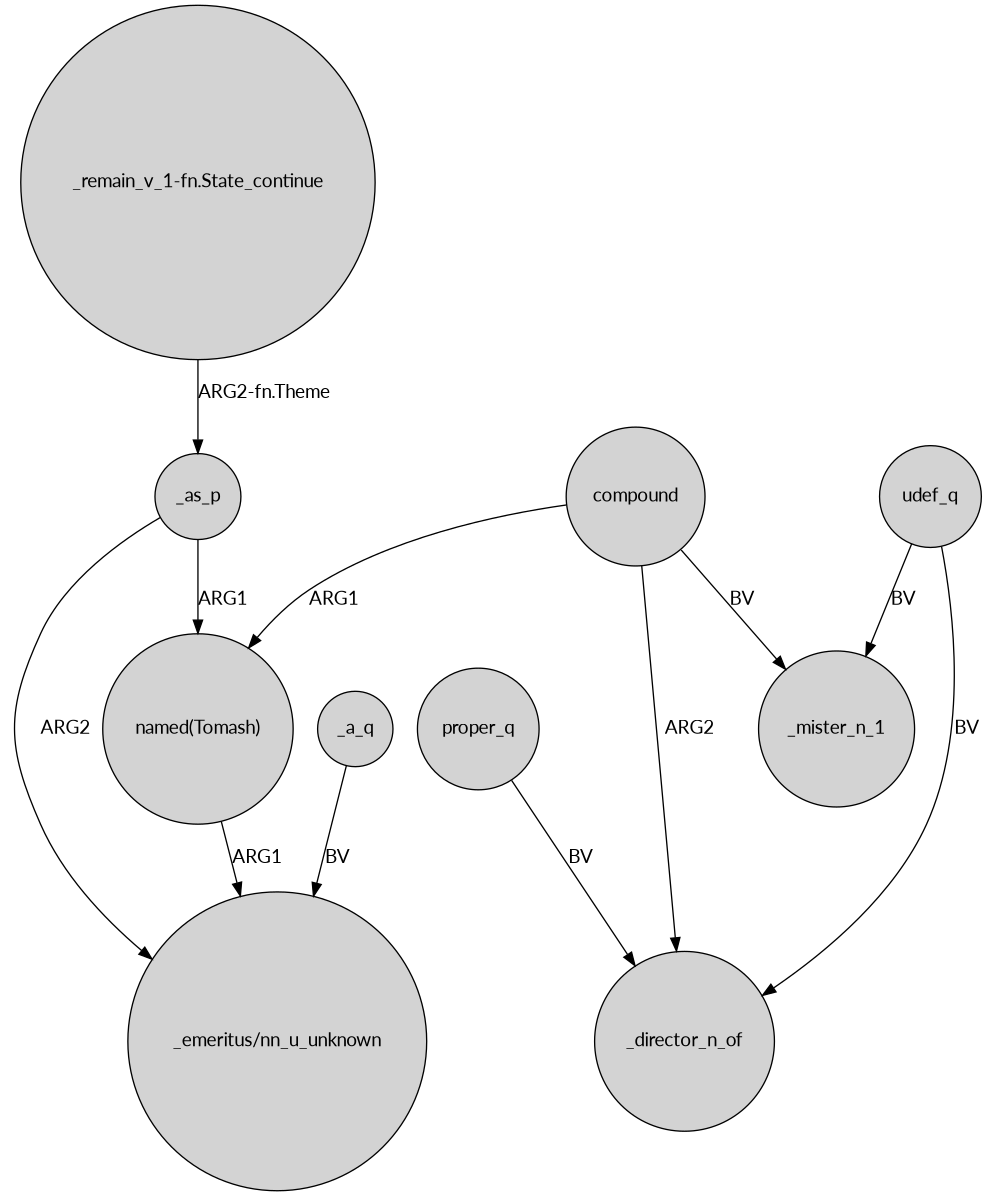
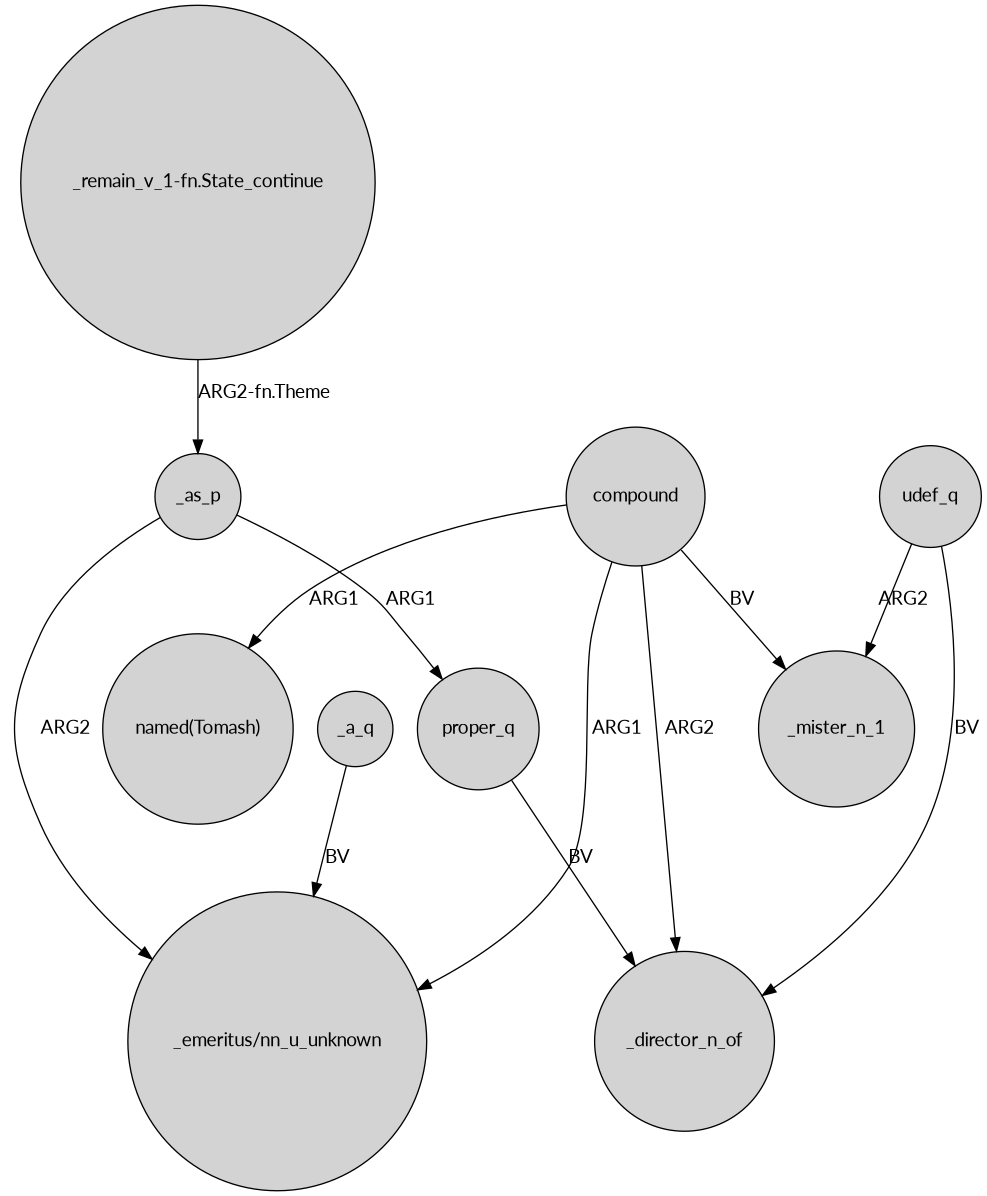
edge "_as_p" -> "named(Tomash)": now "_as_p" -> "proper_q"
edge "udef_q" -> "_mister_n_1": label "BV" -> "ARG2"
edge "named(Tomash)" -> "_emeritus/nn_u_unknown": now "compound" -> "_emeritus/nn_u_unknown"
